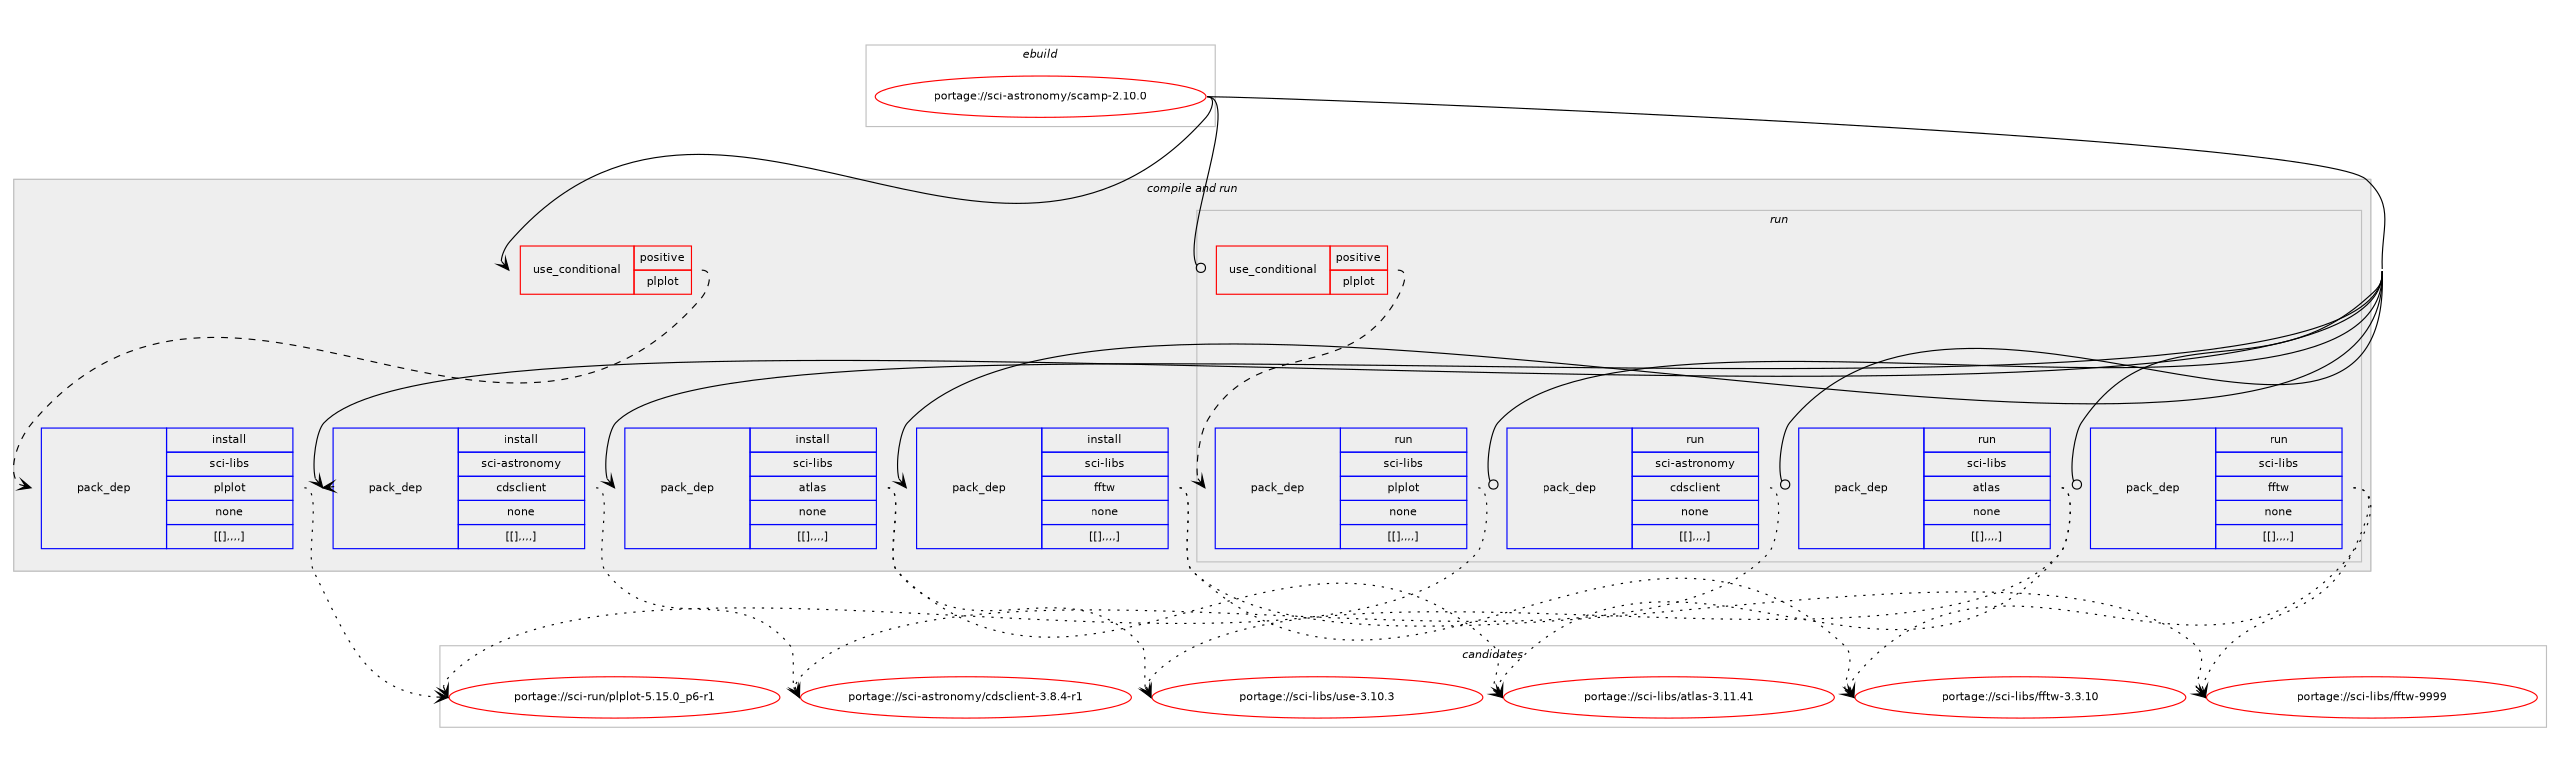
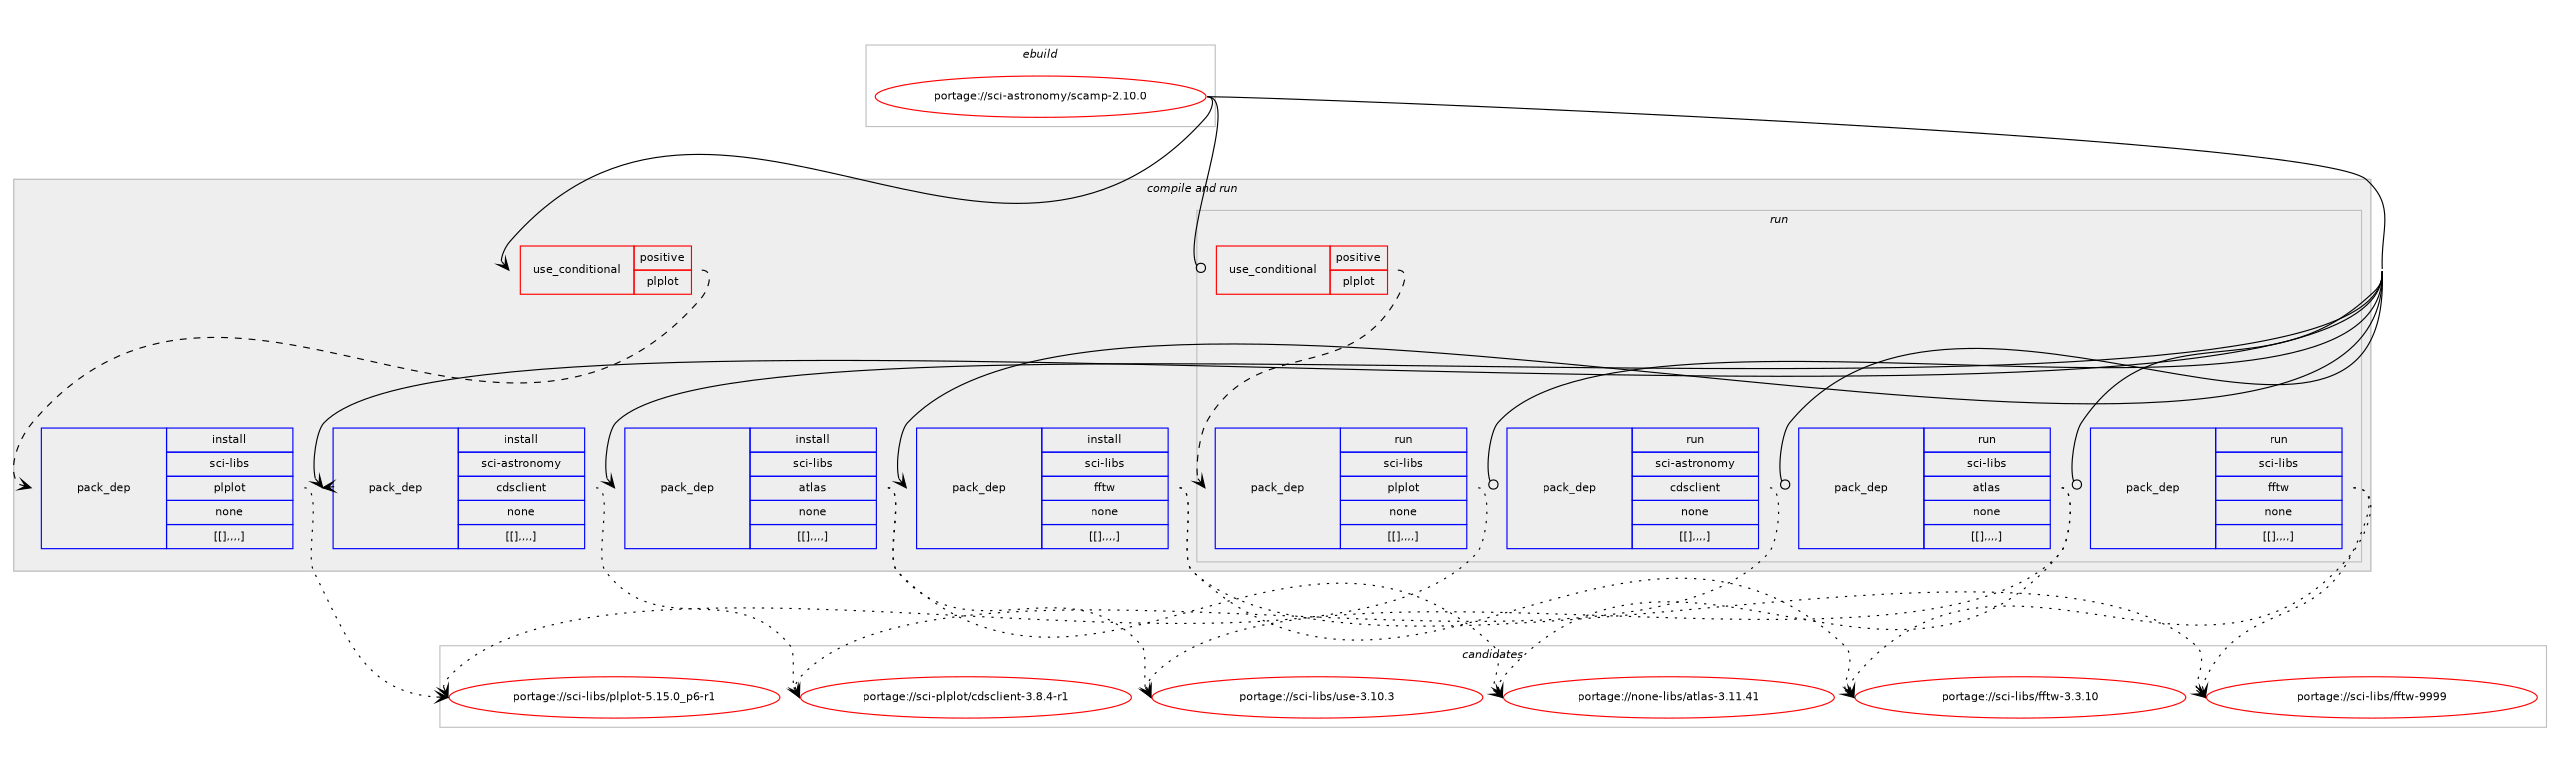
node "portage://sci-run/plplot-5.15.0_p6-r1": label "portage://sci-run/plplot-5.15.0_p6-r1" -> "portage://sci-libs/plplot-5.15.0_p6-r1"
node "portage://sci-astronomy/cdsclient-3.8.4-r1": label "portage://sci-astronomy/cdsclient-3.8.4-r1" -> "portage://sci-plplot/cdsclient-3.8.4-r1"
node "portage://sci-libs/atlas-3.11.41": label "portage://sci-libs/atlas-3.11.41" -> "portage://none-libs/atlas-3.11.41"
